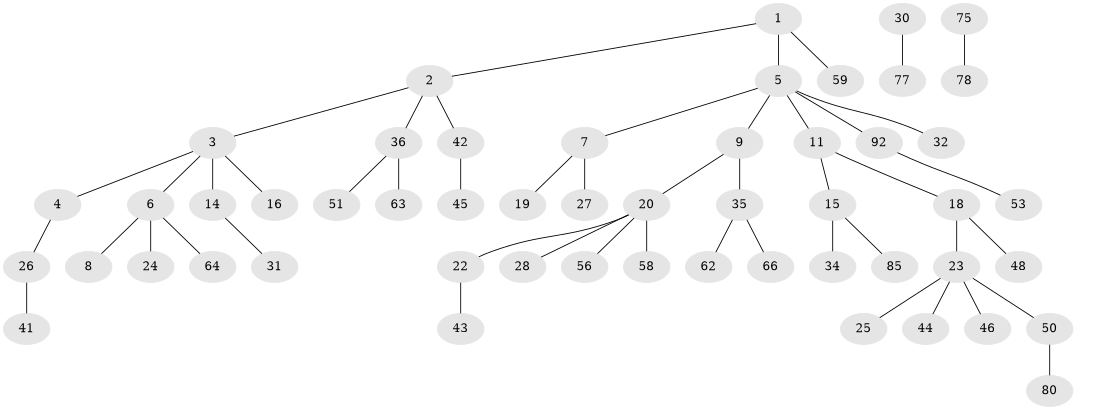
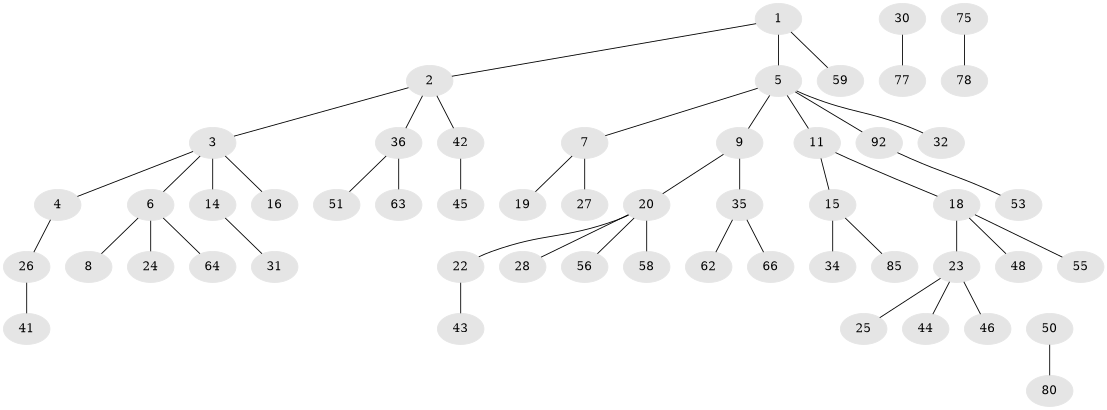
node "55": added
edge "23" -- "50": removed
